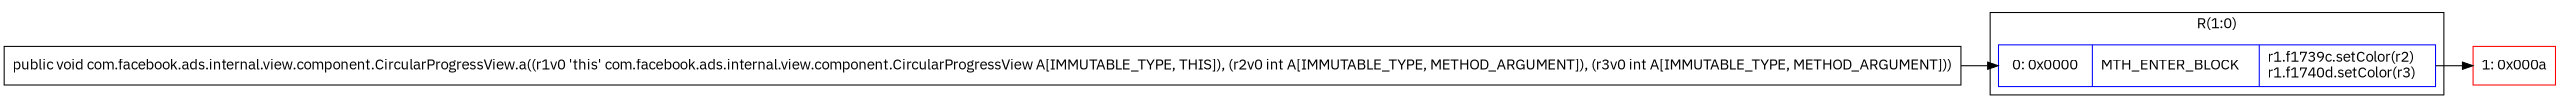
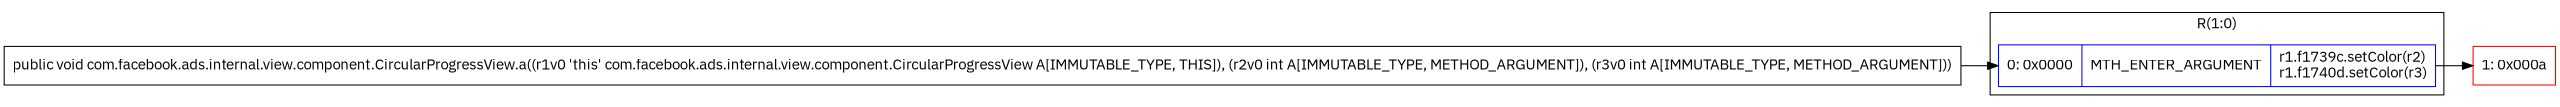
node "0: 0x0000": text "MTH_ENTER_BLOCK" -> "MTH_ENTER_ARGUMENT"
